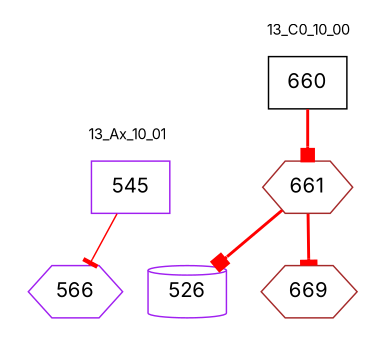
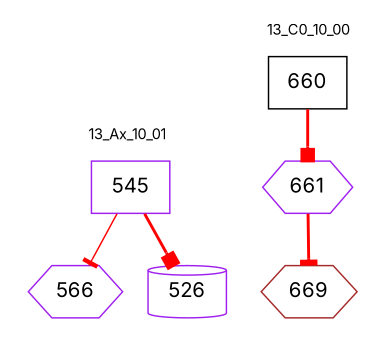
node "661": color brown -> purple
edge "661" -> "526": now "545" -> "526"
